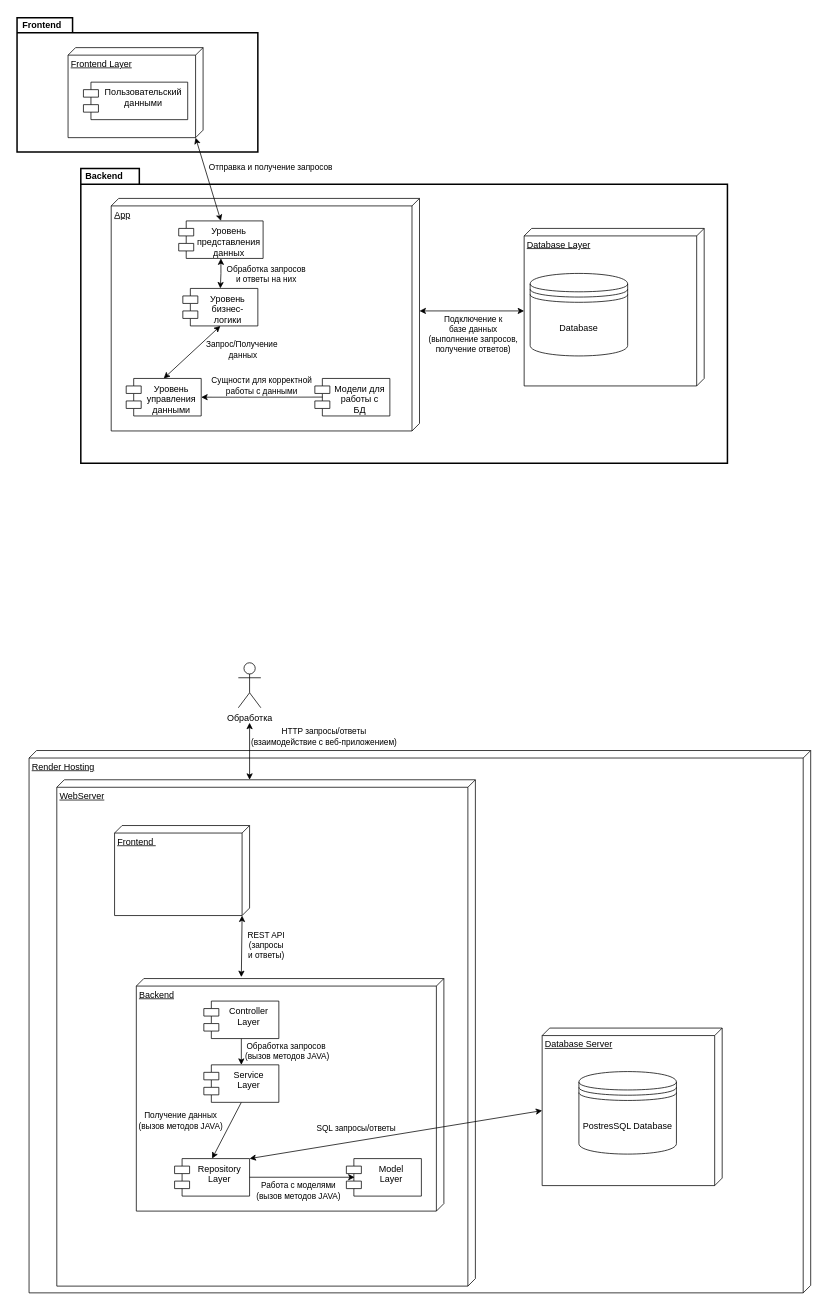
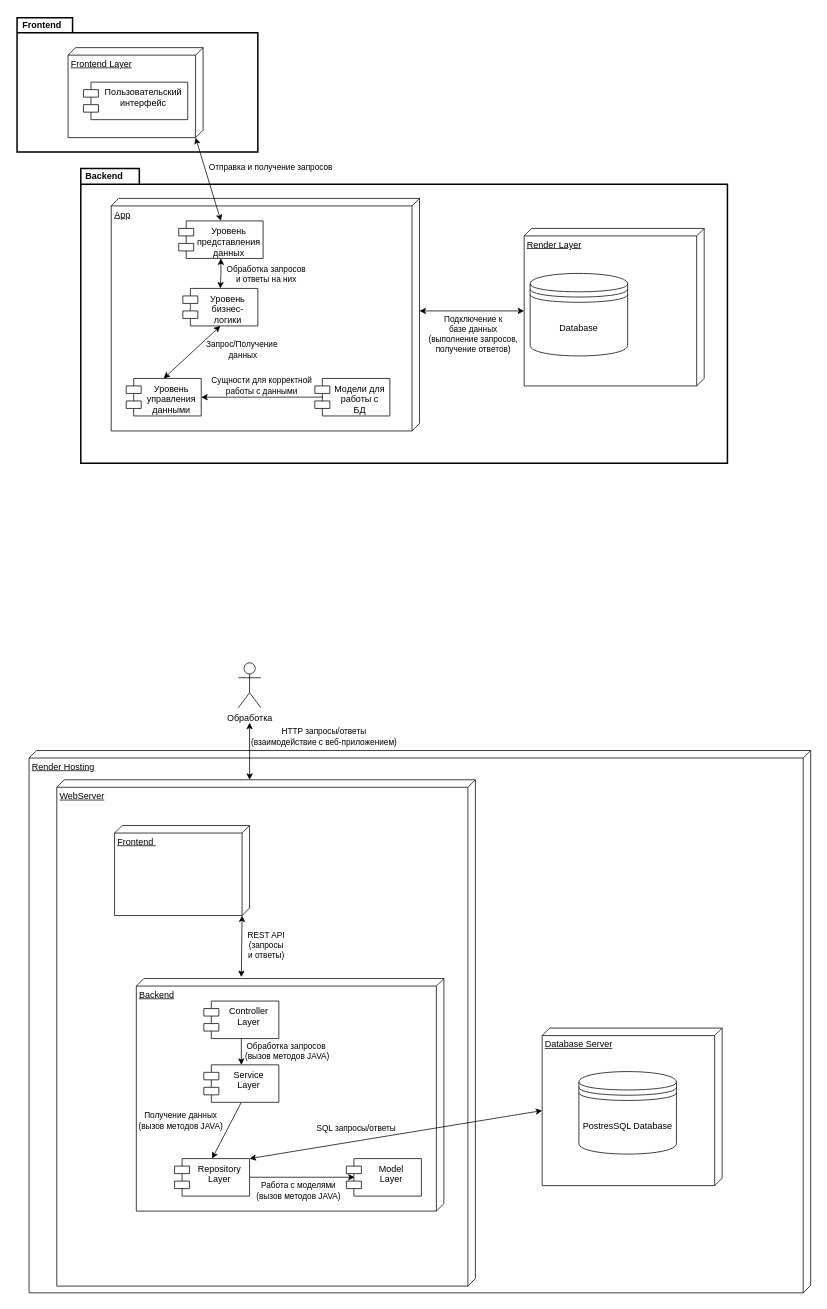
node "Пользовательский данными": label "Пользовательский данными" -> "Пользовательский интерфейс"
node "Database Layer": label "Database Layer" -> "Render Layer"
